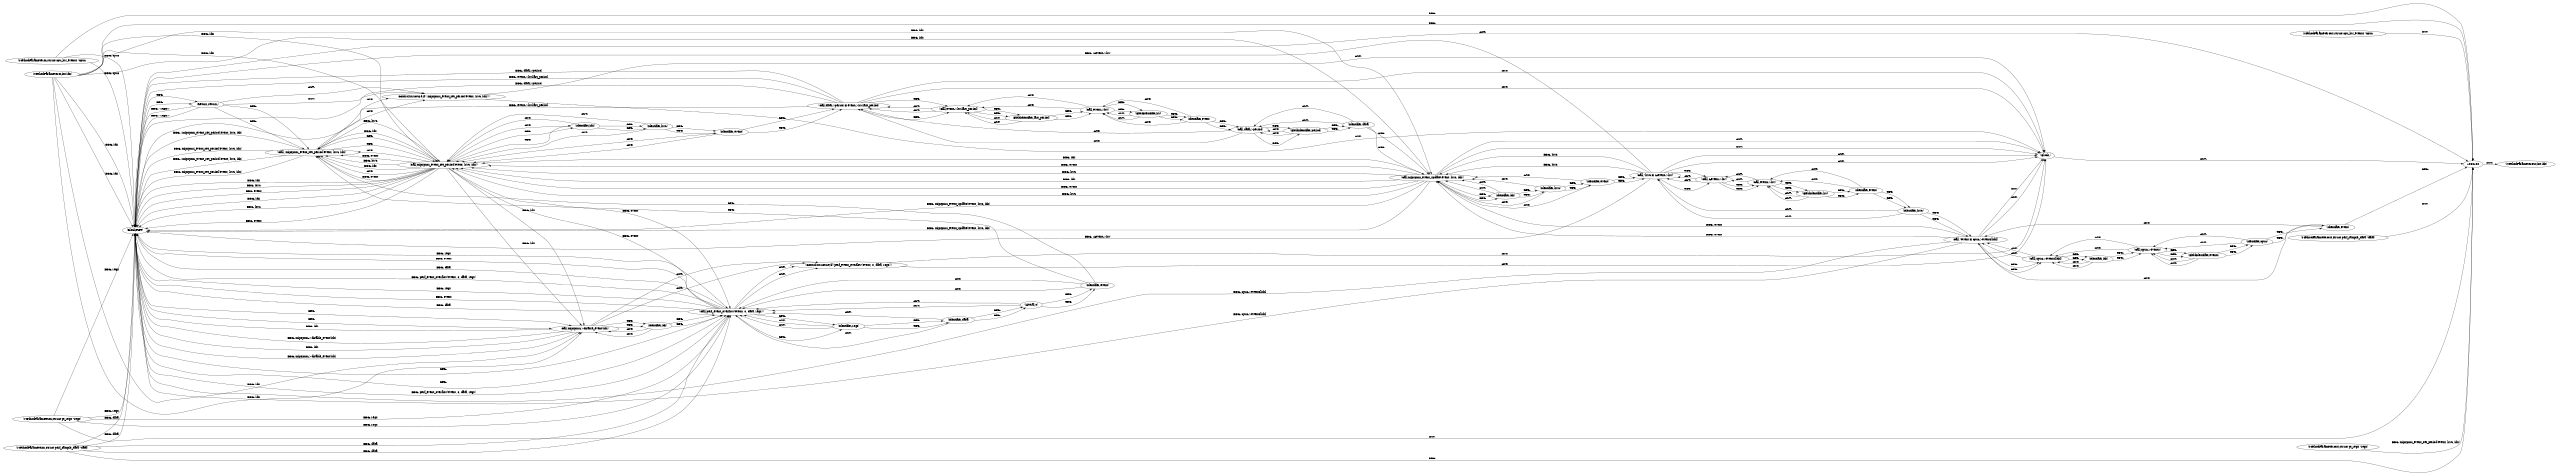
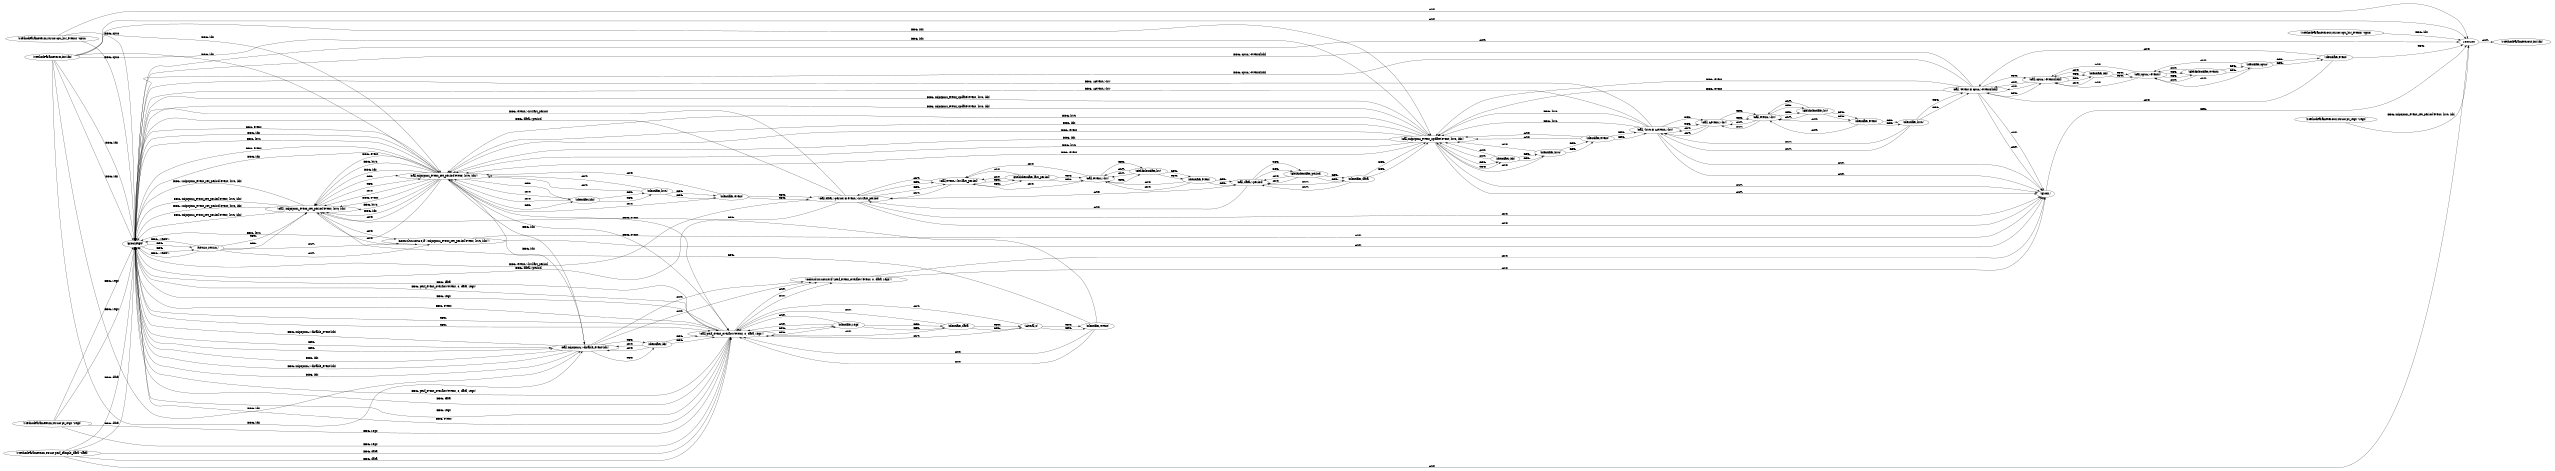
edge "(MethodParameterIn,struct cpu_hw_events *cpuc)" -> "1000100": label "DDG: " -> "AST: "
edge "(MethodParameterIn,int idx)" -> "1000100": label "DDG: " -> "AST: "
edge "(MethodParameterOut,struct cpu_hw_events *cpuc)" -> "1000100": label "AST: " -> "DDG: idx"
edge "(Block,)" -> "1000100": label "AST: " -> "CFG: "
node "(MethodParameterOut,struct perf_sample_data *data)": removed
edge "(MethodParameterIn,struct pt_regs *regs)" -> "1000100": removed, label "AST:"
edge "(MethodParameterIn,struct perf_sample_data *data)" -> "1000100": label "DDG: " -> "AST: "
